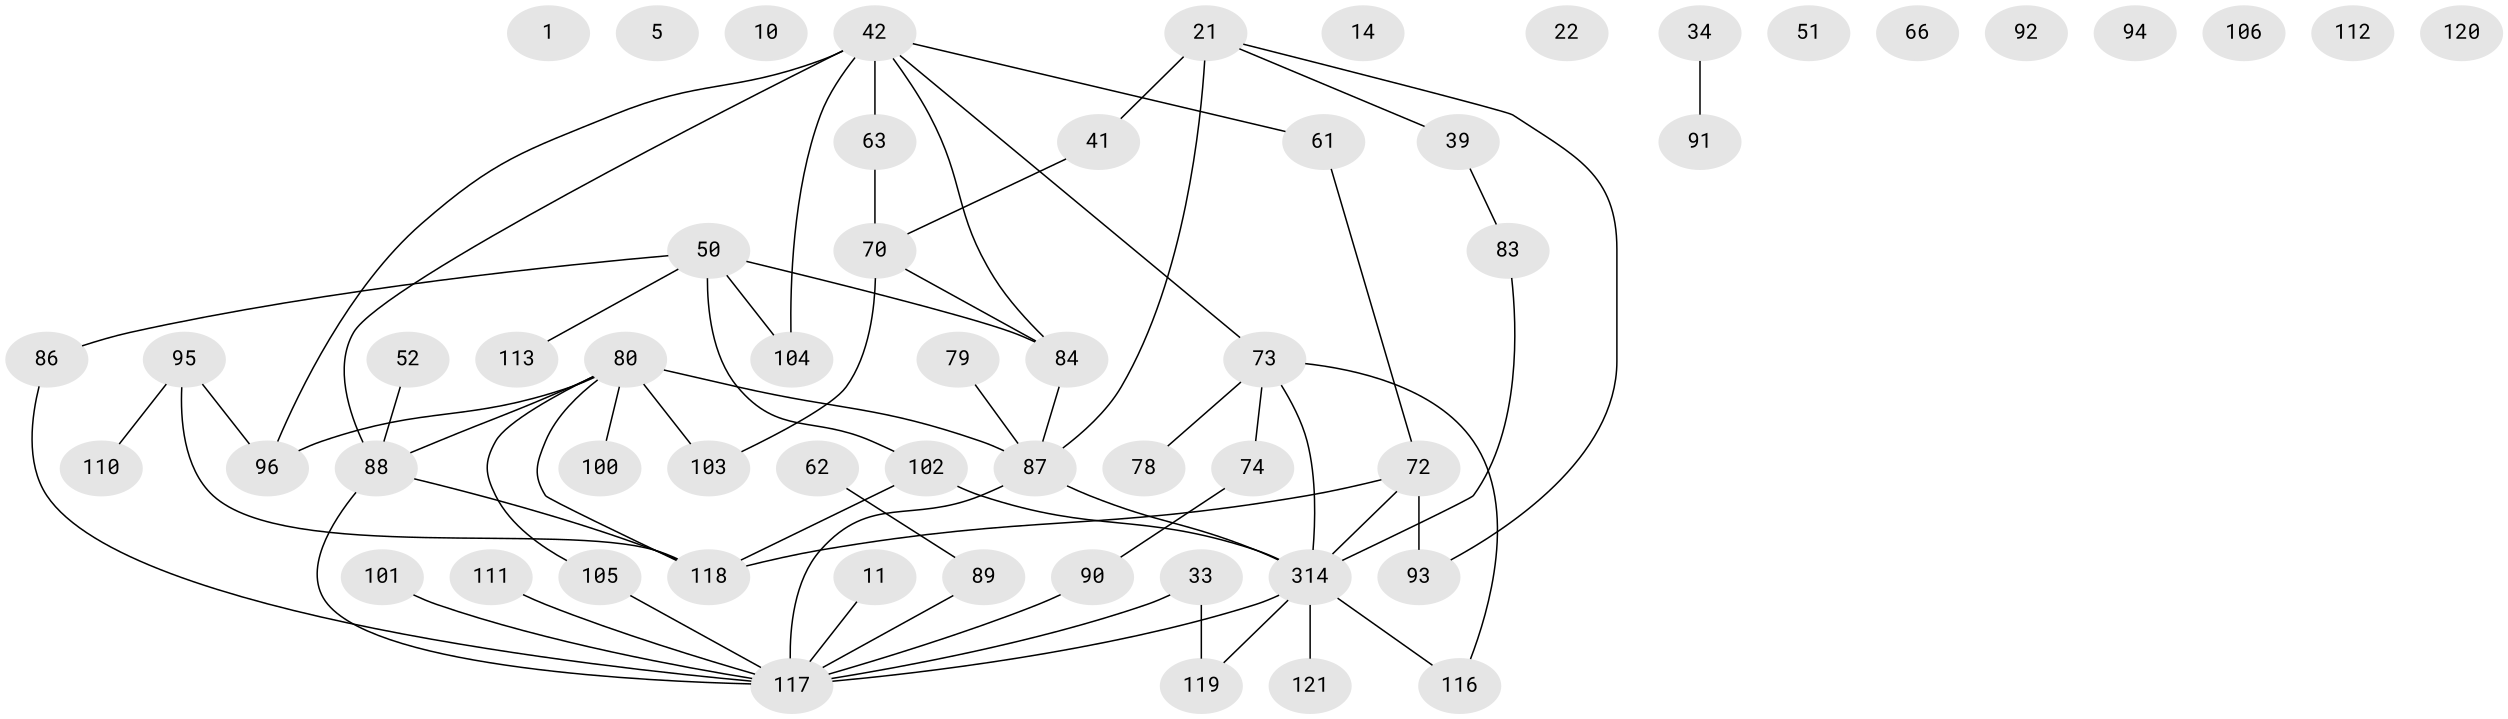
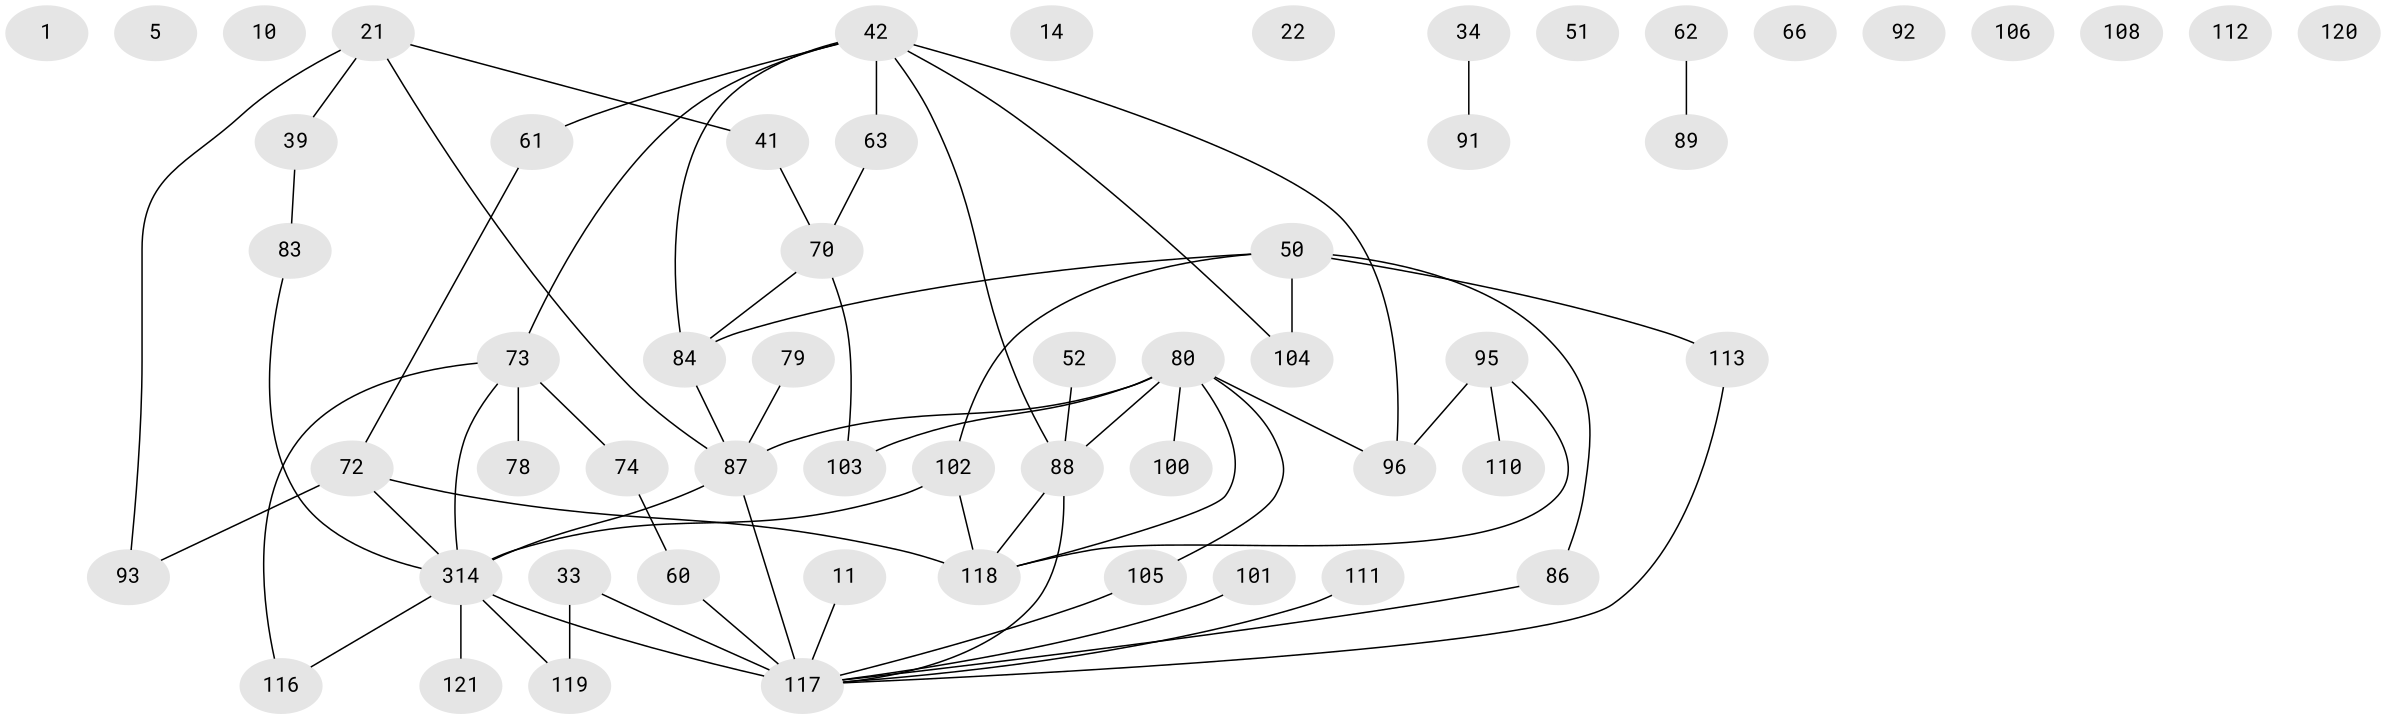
node "108": added
node "94": removed
node "90": label "90" -> "60"
edge "89" -- "117": now "113" -- "117"
